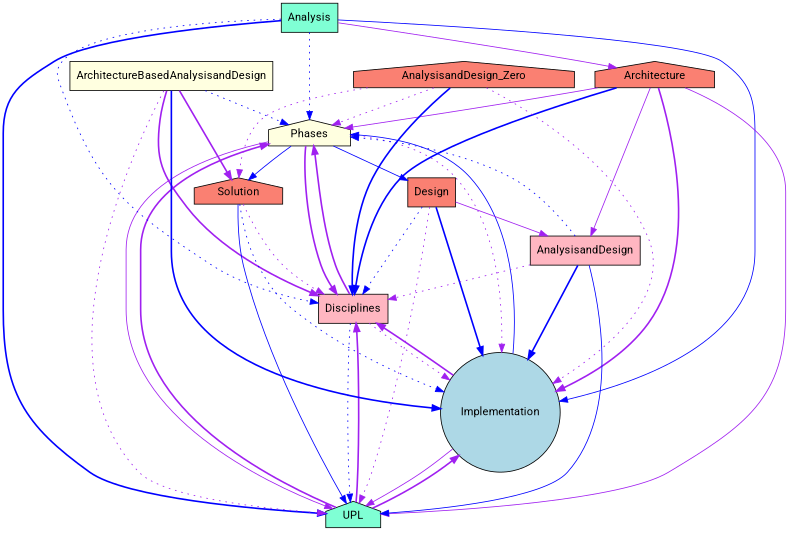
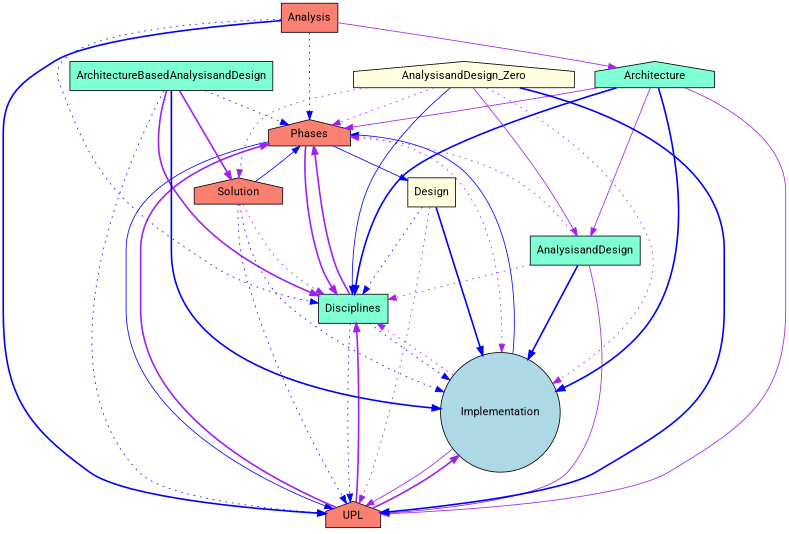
node "Analysis": fillcolor aquamarine -> salmon
node "ArchitectureBasedAnalysisandDesign": fillcolor lightyellow -> aquamarine
node "AnalysisandDesign_Zero": fillcolor salmon -> lightyellow
node "Architecture": fillcolor salmon -> aquamarine
edge "Analysis" -> "Implementation": removed
node "Phases": fillcolor lightyellow -> salmon
edge "Phases" -> "Solution": reversed
edge "AnalysisandDesign" -> "Phases": color blue -> purple
edge "AnalysisandDesign_Zero" -> "Disciplines": style bold -> solid
node "Design": fillcolor salmon -> lightyellow
edge "Design" -> "AnalysisandDesign": now "AnalysisandDesign_Zero" -> "AnalysisandDesign"
node "AnalysisandDesign": fillcolor lightpink -> aquamarine
edge "Architecture" -> "Implementation": color purple -> blue
node "Disciplines": fillcolor lightpink -> aquamarine
edge "Phases" -> "UPL": color purple -> blue
edge "Implementation" -> "Disciplines": style bold -> dotted
edge "Disciplines" -> "Implementation": color purple -> blue
edge "Solution" -> "UPL": style solid -> dotted
edge "AnalysisandDesign_Zero" -> "UPL": added
edge "ArchitectureBasedAnalysisandDesign" -> "UPL": color purple -> blue
edge "AnalysisandDesign" -> "UPL": color blue -> purple
node "UPL": fillcolor aquamarine -> salmon
